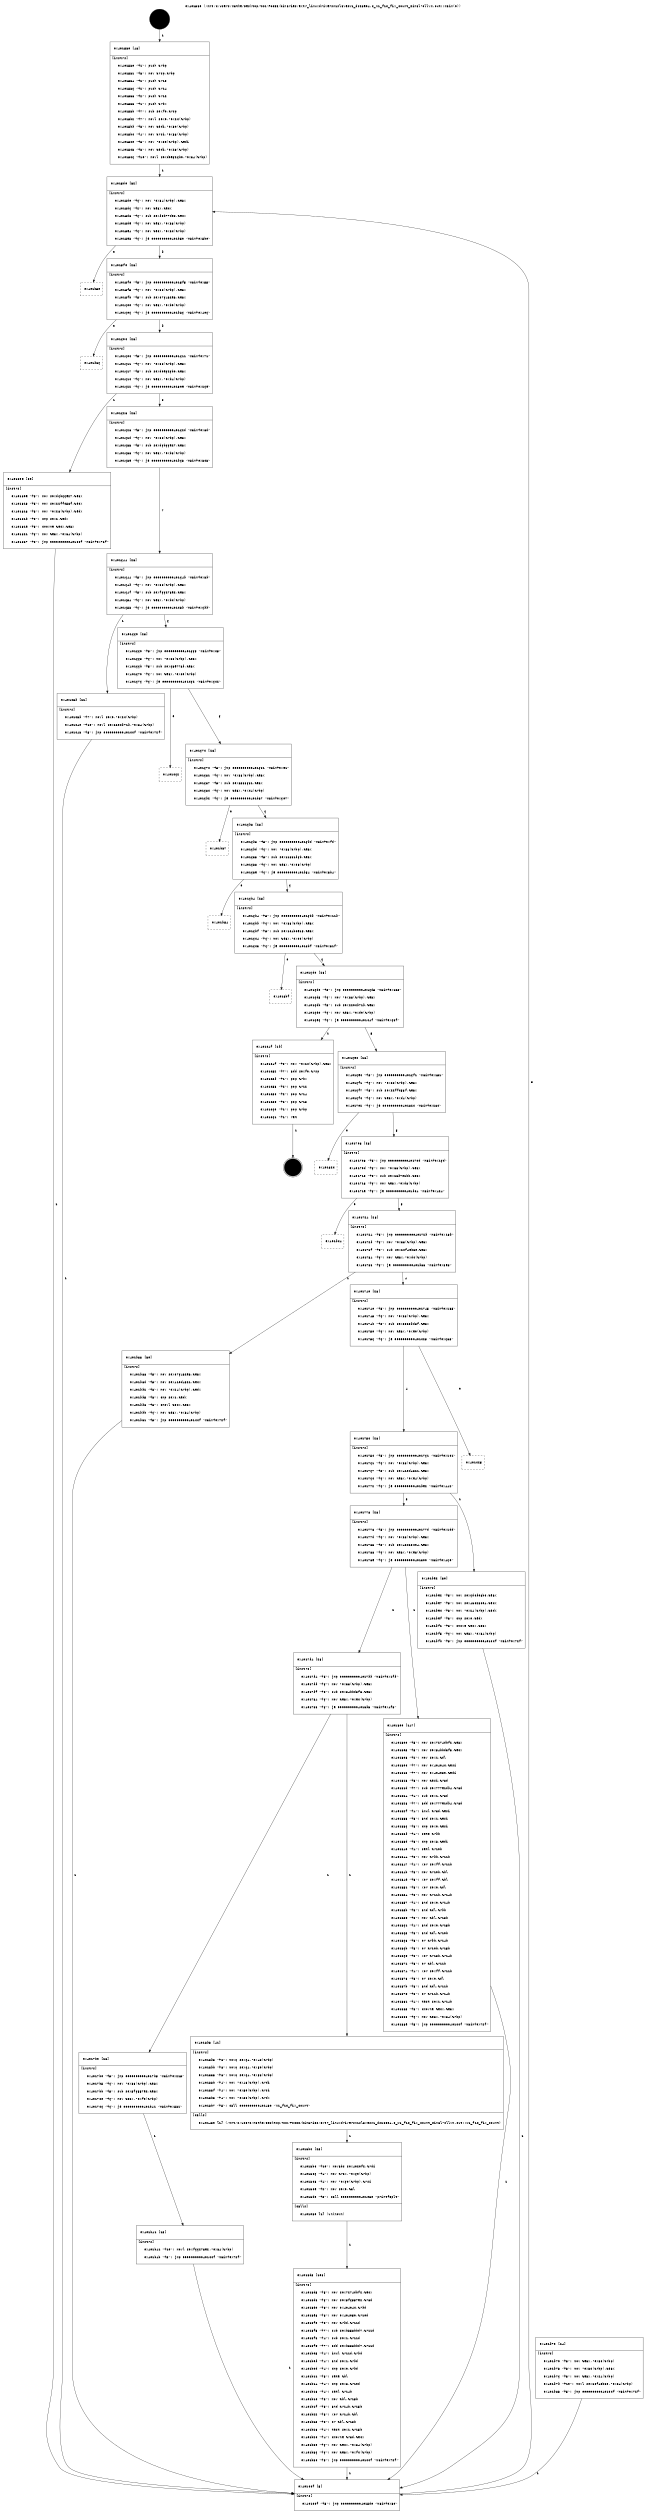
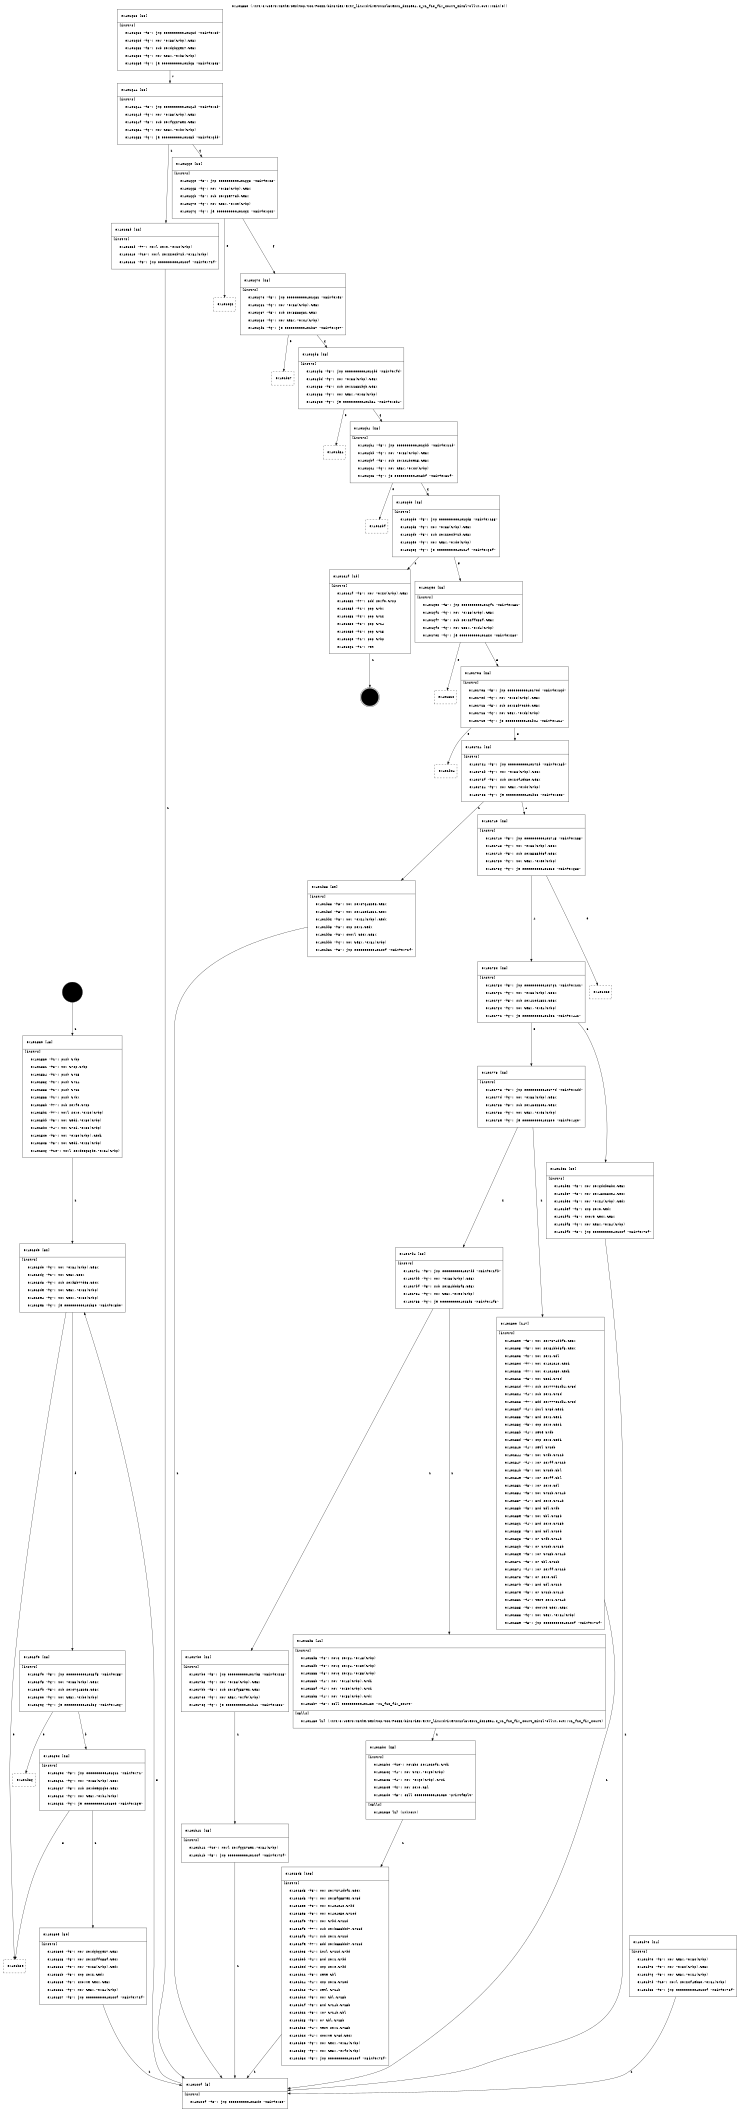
edge "0x40160c [28]" -> "0x401628 [28]": now "0x40160c [28]" -> "0x401b50"
